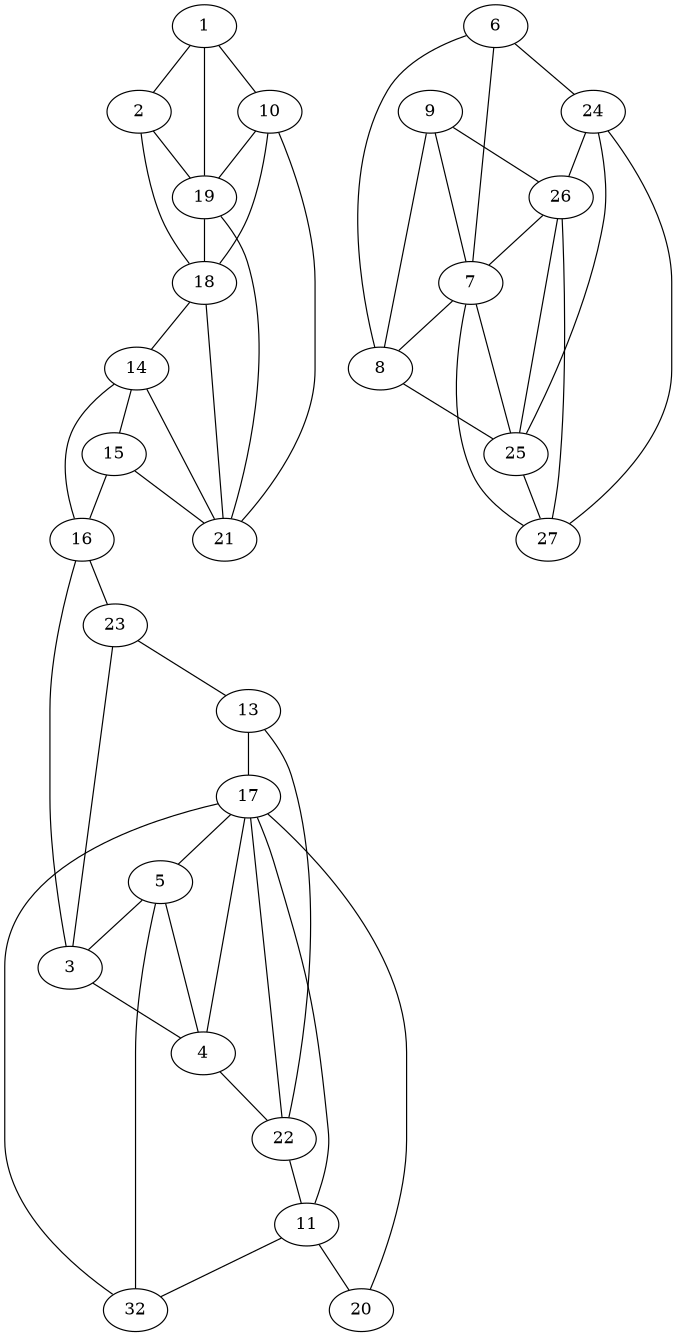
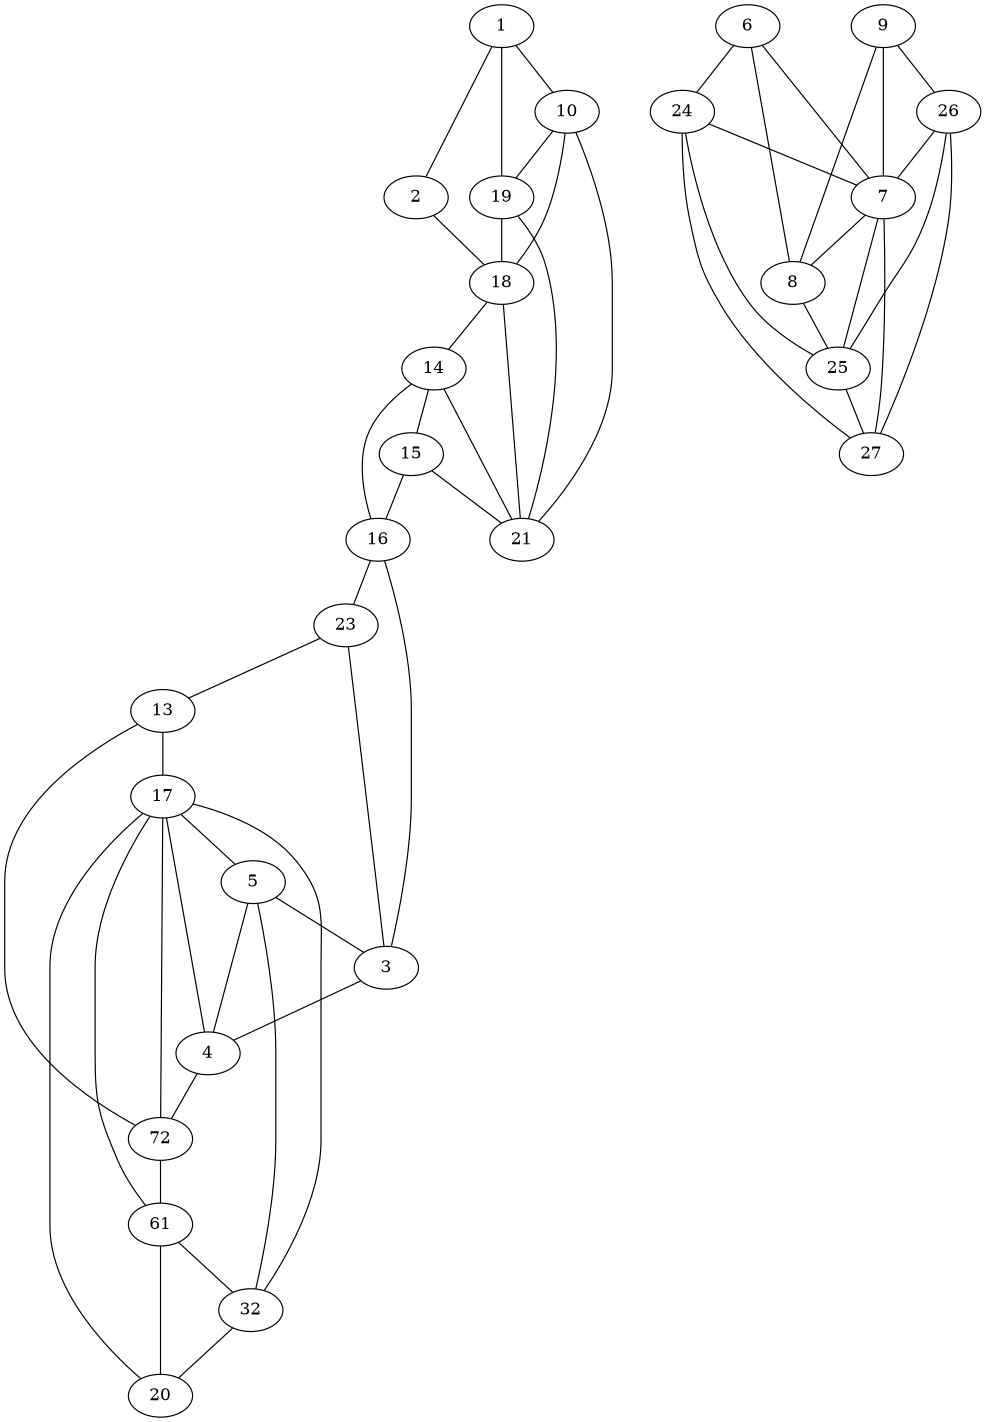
edge "24" -- "26": now "24" -- "7"
edge "2" -- "19": removed
node "22": label "22" -> "72"
node "11": label "11" -> "61"
edge "32" -- "20": added
